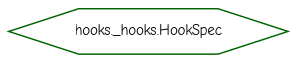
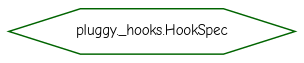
node "hooks._hooks.HookSpec": label "hooks._hooks.HookSpec" -> "pluggy._hooks.HookSpec"
